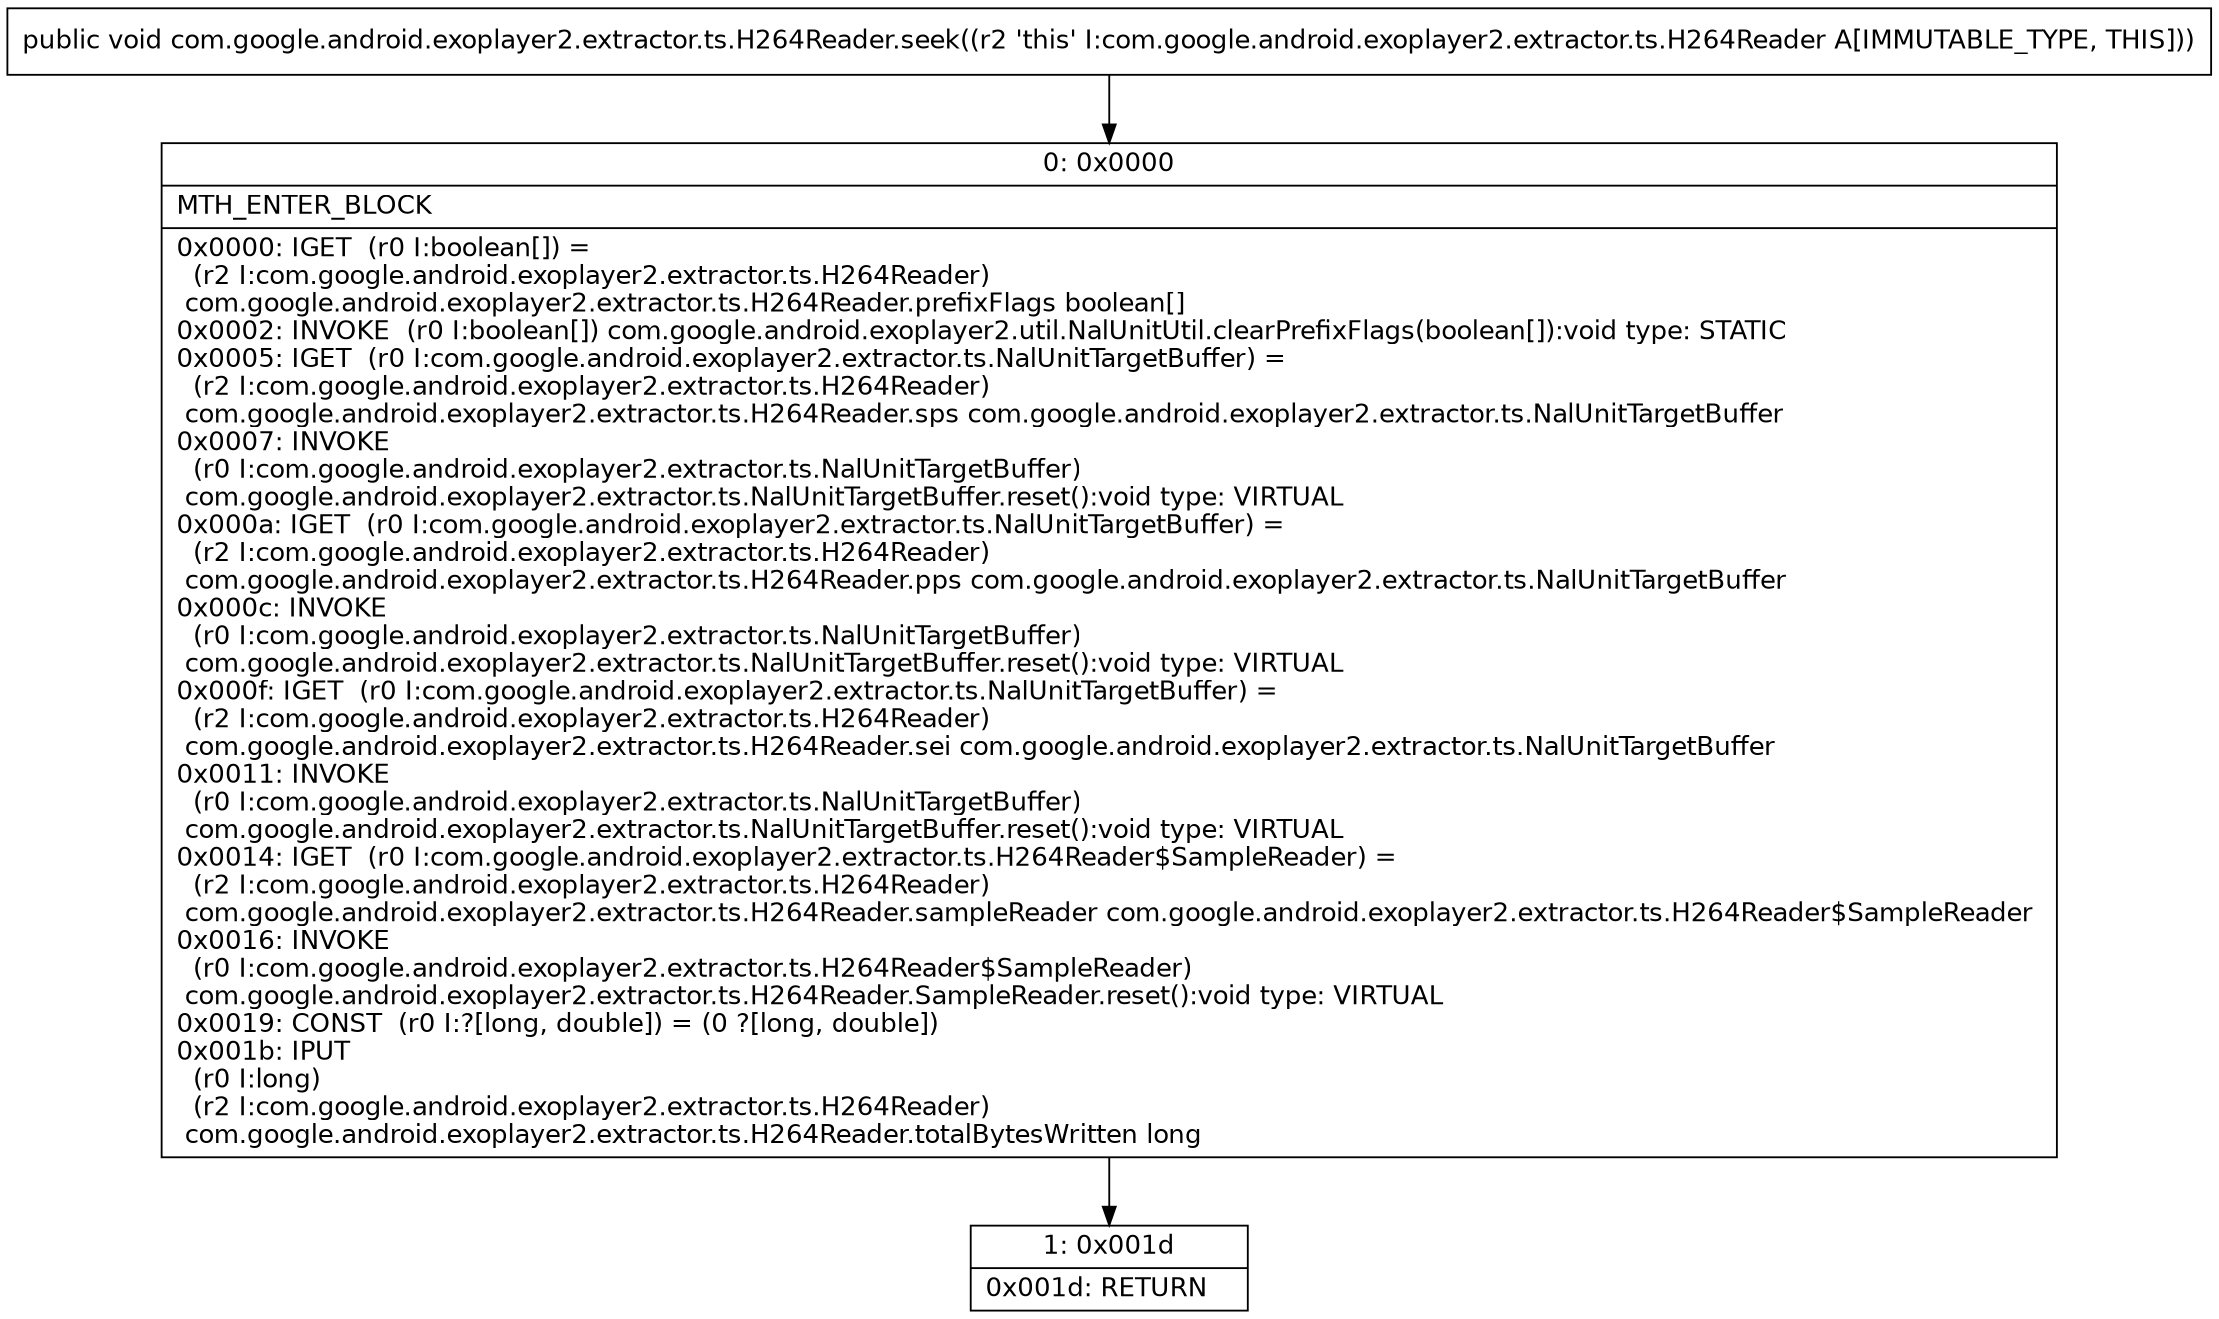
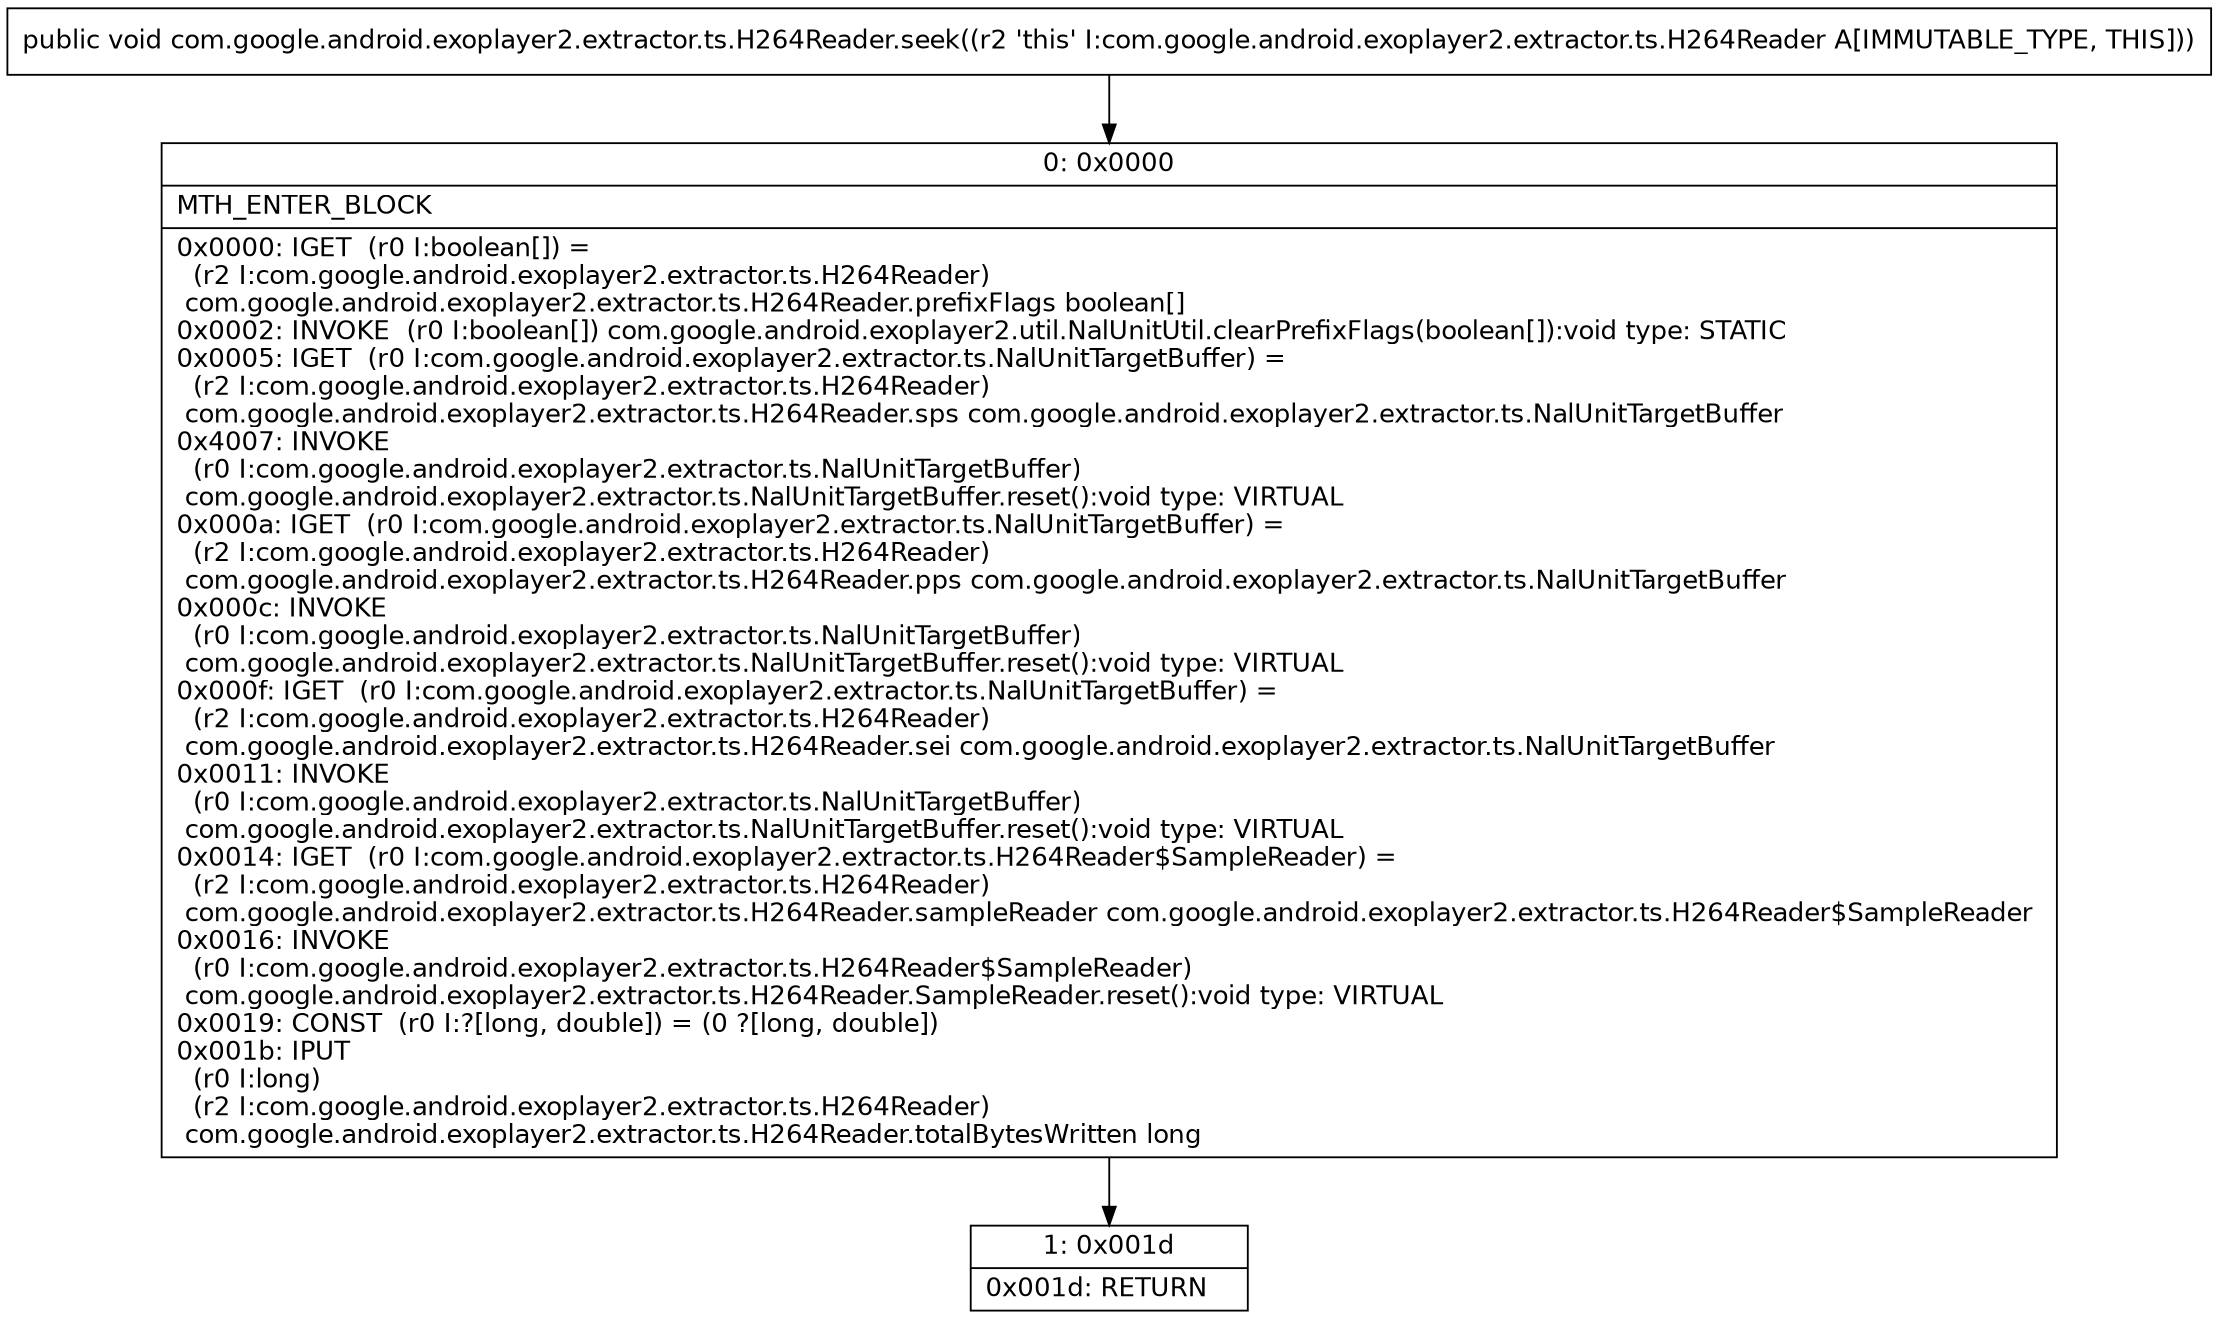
node "0: 0x0000": text "0x0007: INVOKE" -> "0x4007: INVOKE"
